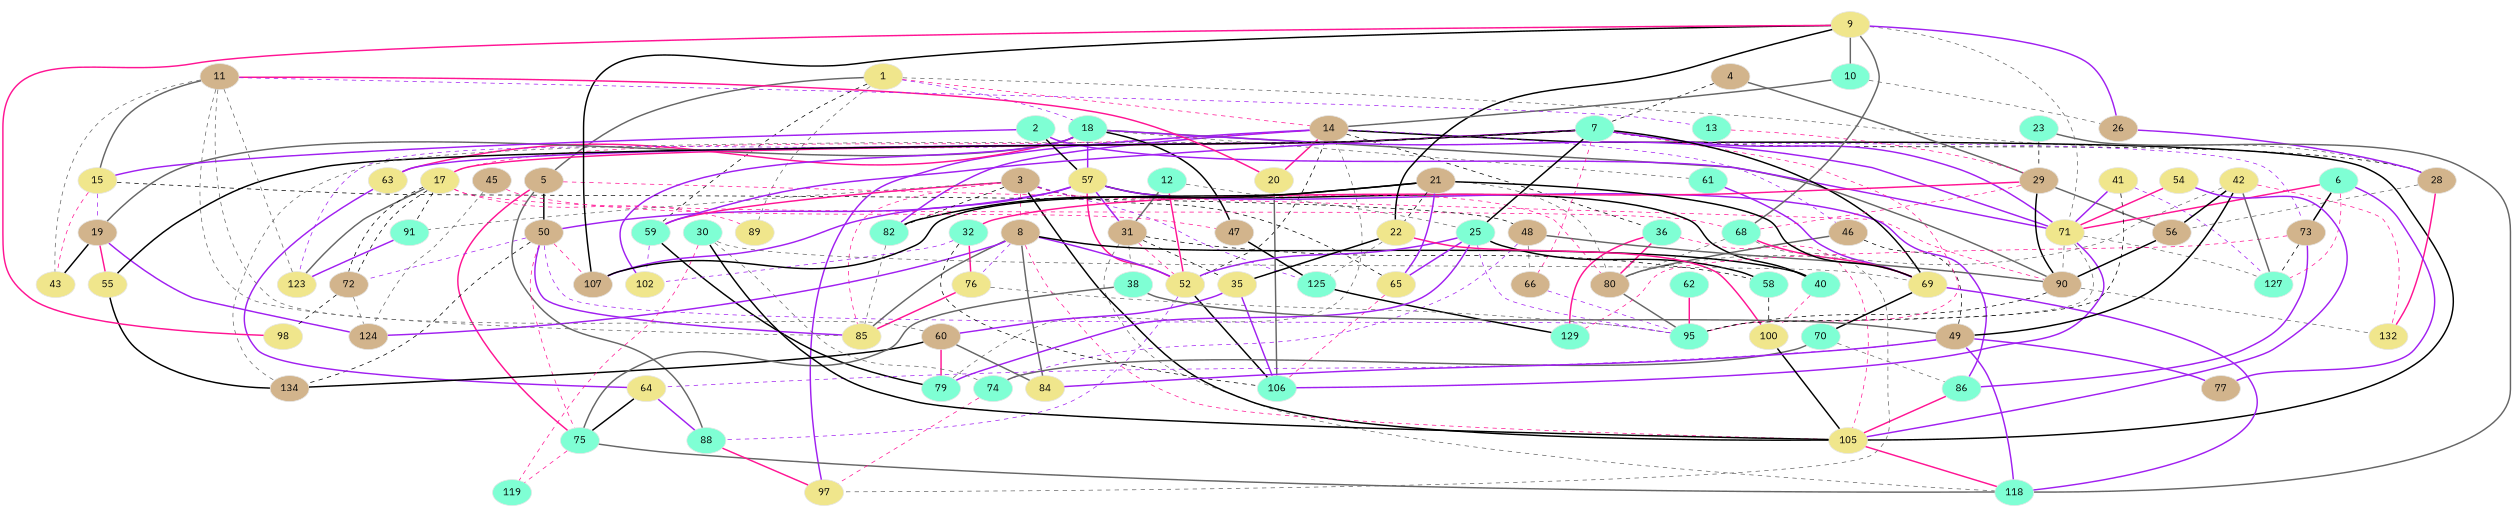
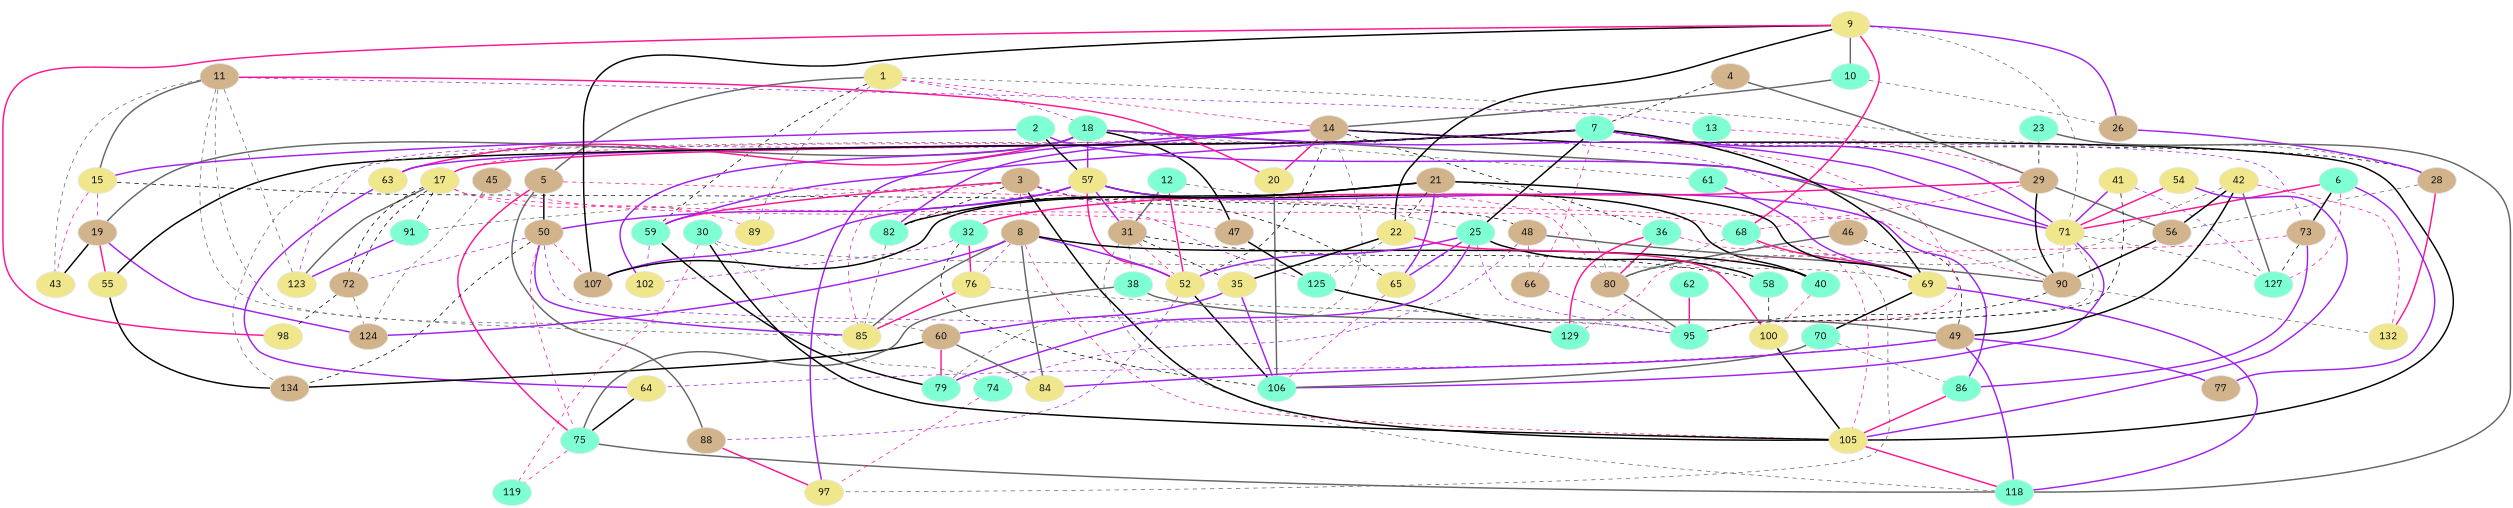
edge "9" -- "68": color gray40 -> deeppink
edge "70" -- "74": now "70" -- "106"
edge "64" -- "88": removed
node "88": fillcolor aquamarine -> tan
